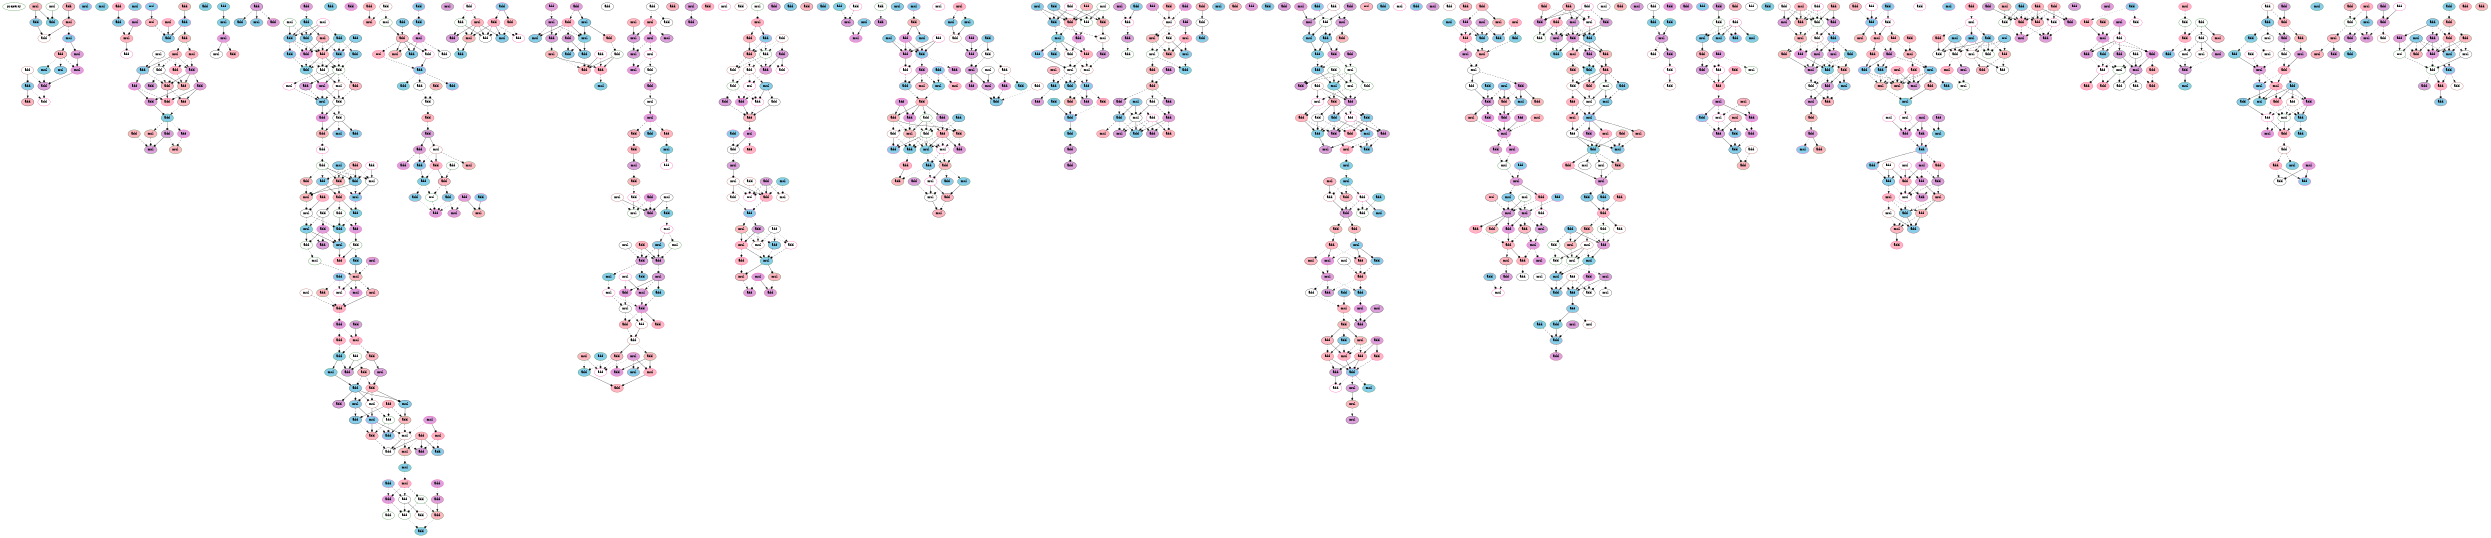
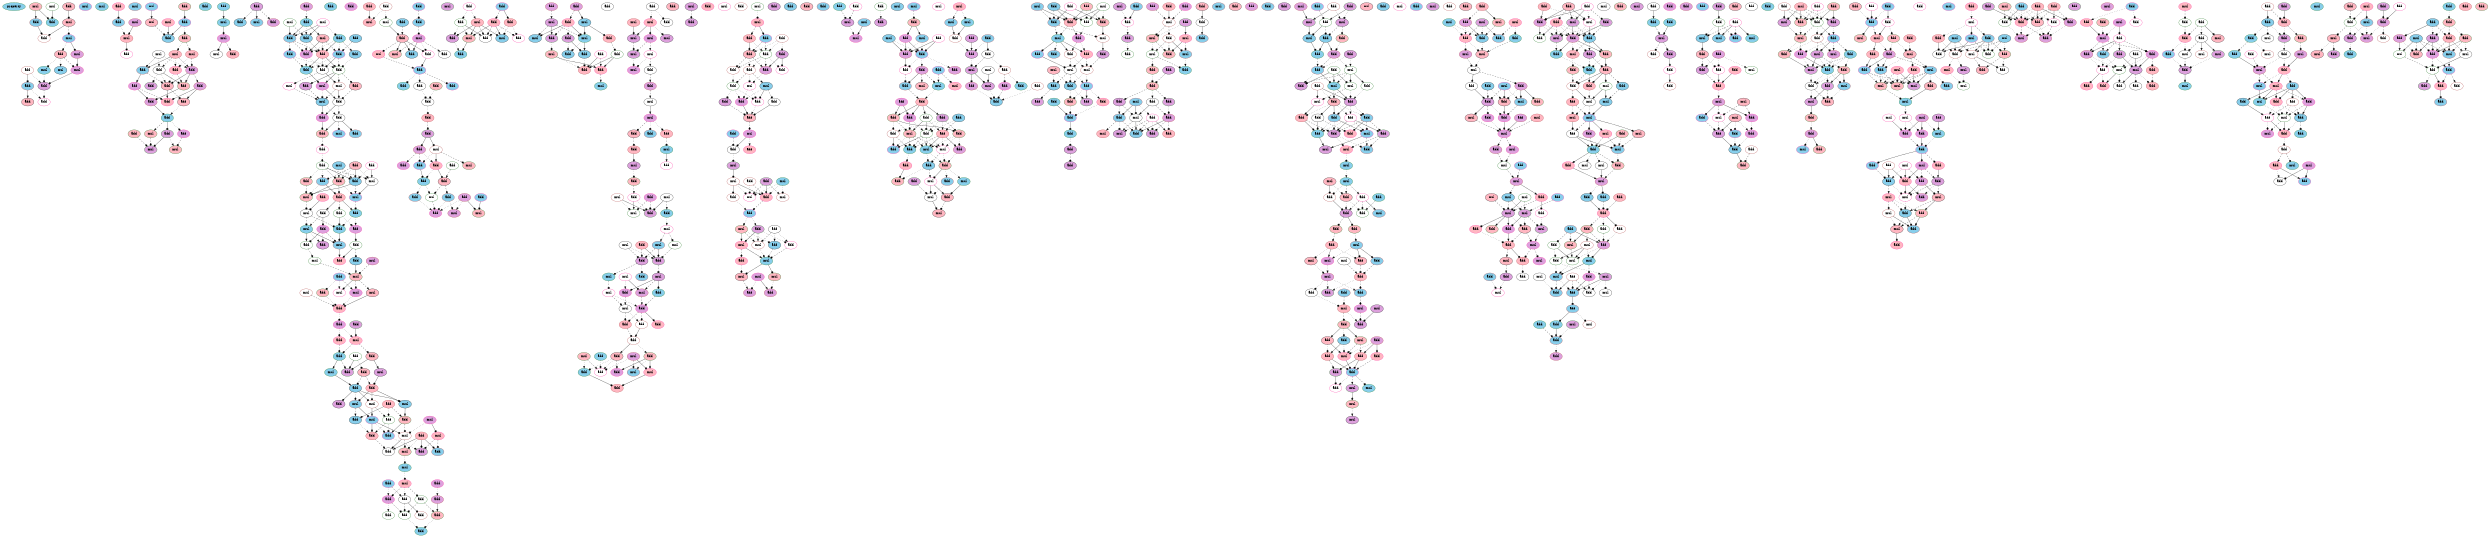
node "property": fillcolor white -> skyblue
